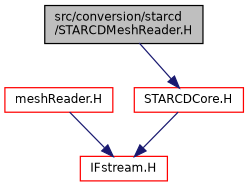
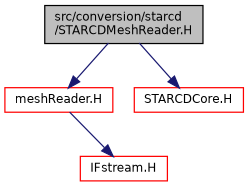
edge "src/conversion/starcd /STARCDMeshReader.H" -> "meshReader.H": added
edge "STARCDCore.H" -> "IFstream.H": removed
